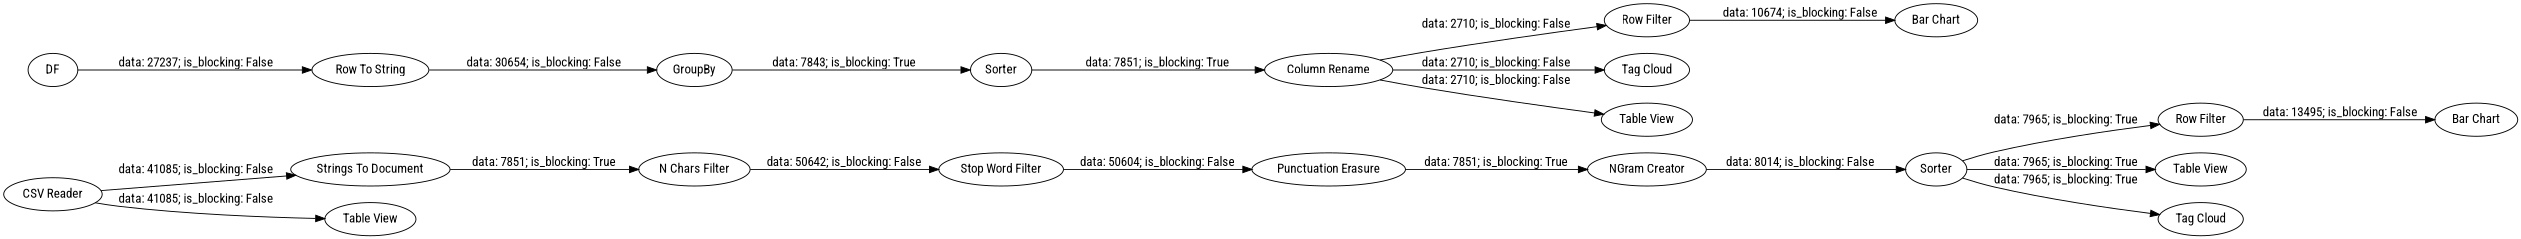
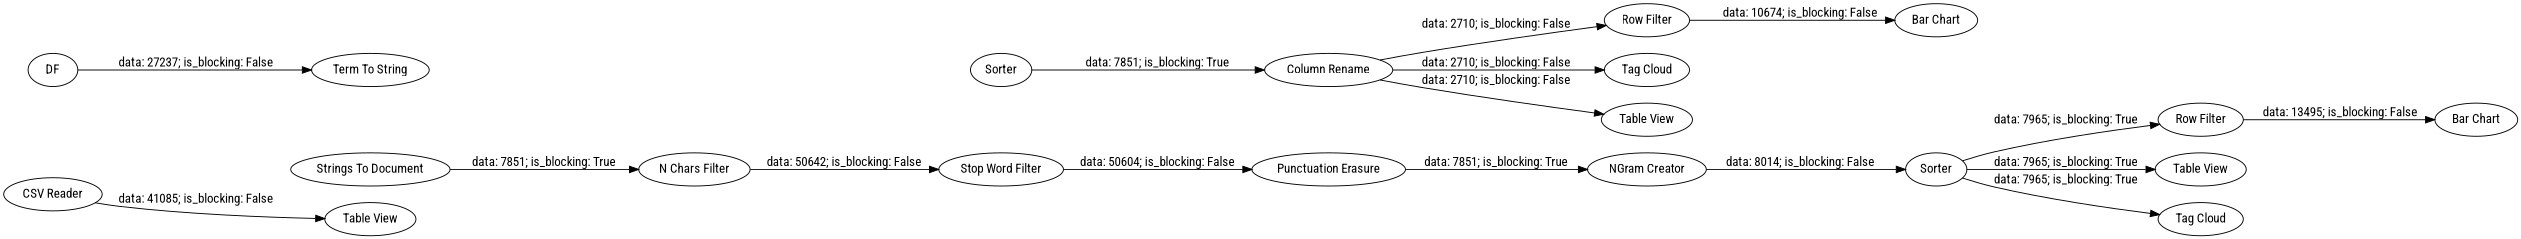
node "Row To String": label "Row To String" -> "Term To String"
node "GroupBy": removed
edge "CSV Reader" -> "Strings To Document": removed, label "data: 41085; is_blocking: False"
